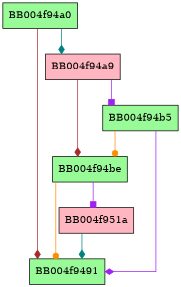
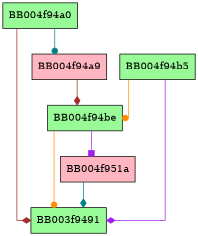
edge "BB004f94a0" -> "BB004f94a9": arrowhead diamond -> dot
edge "BB004f94a9" -> "BB004f94b5": removed
node "BB004f9491": label "BB004f9491" -> "BB003f9491"
